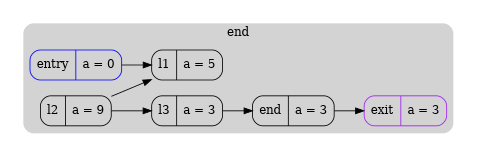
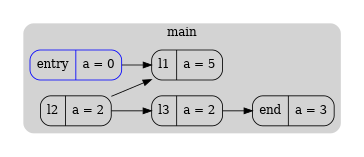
cluster "end": label "end" -> "main"
node "l2": text "a = 9" -> "a = 2"
node "l3": text "a = 3" -> "a = 2"
node "exit": removed
